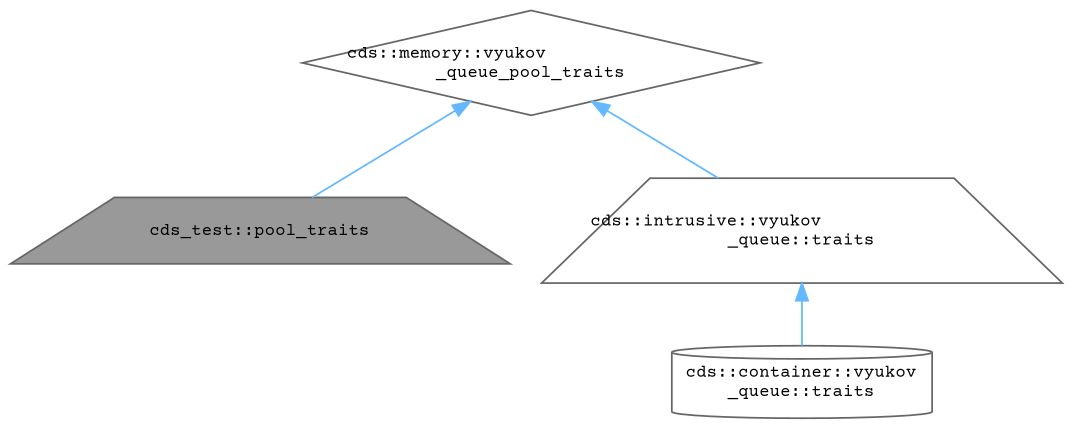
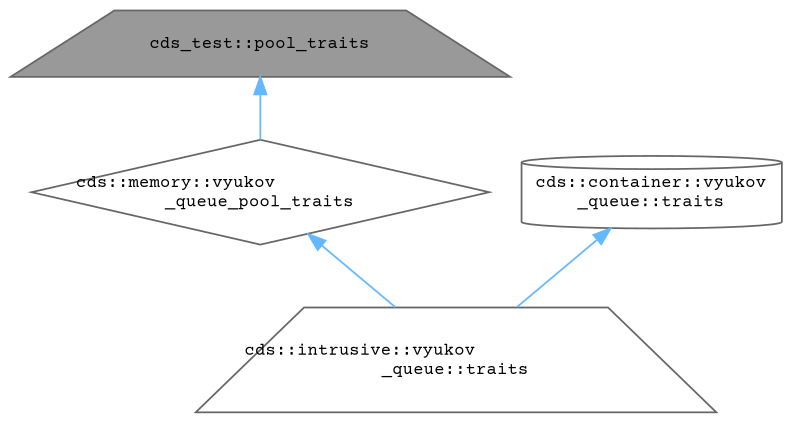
edge "cds_test::pool_traits" -> "cds::memory::vyukov _queue_pool_traits": reversed
edge "cds::container::vyukov _queue::traits" -> "cds::intrusive::vyukov _queue::traits": reversed
